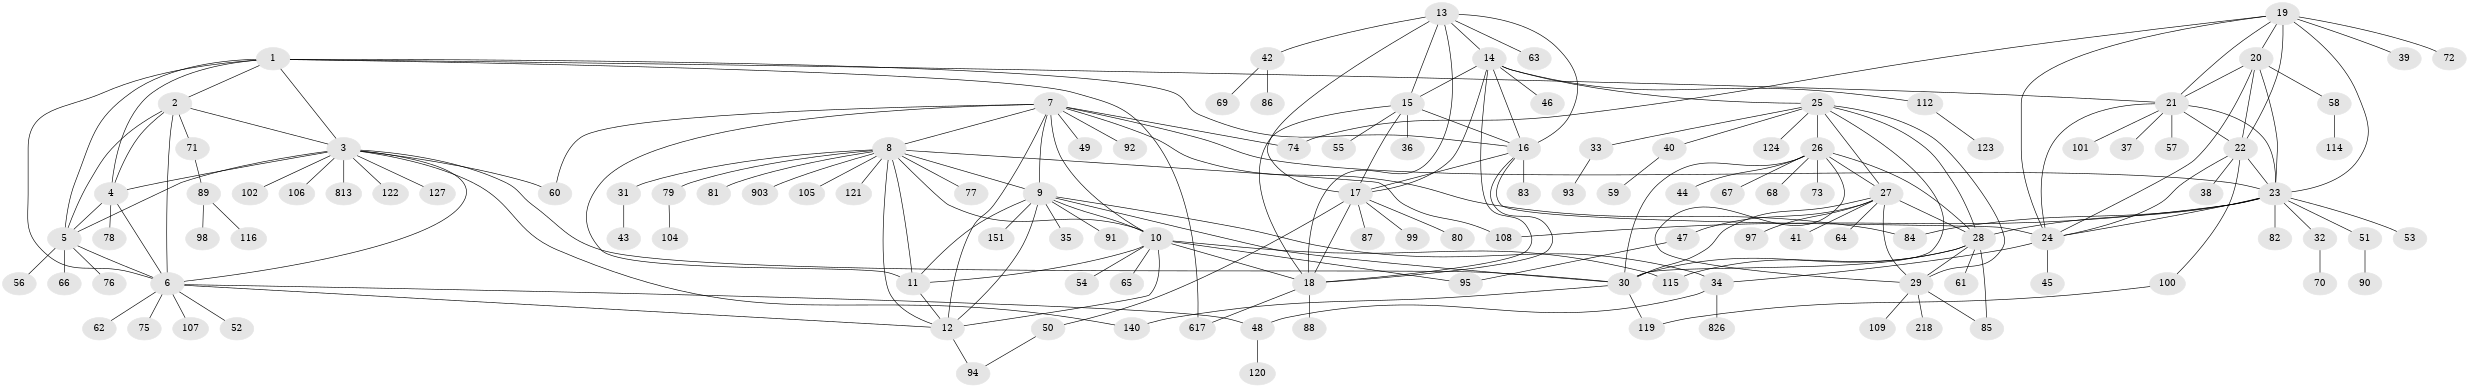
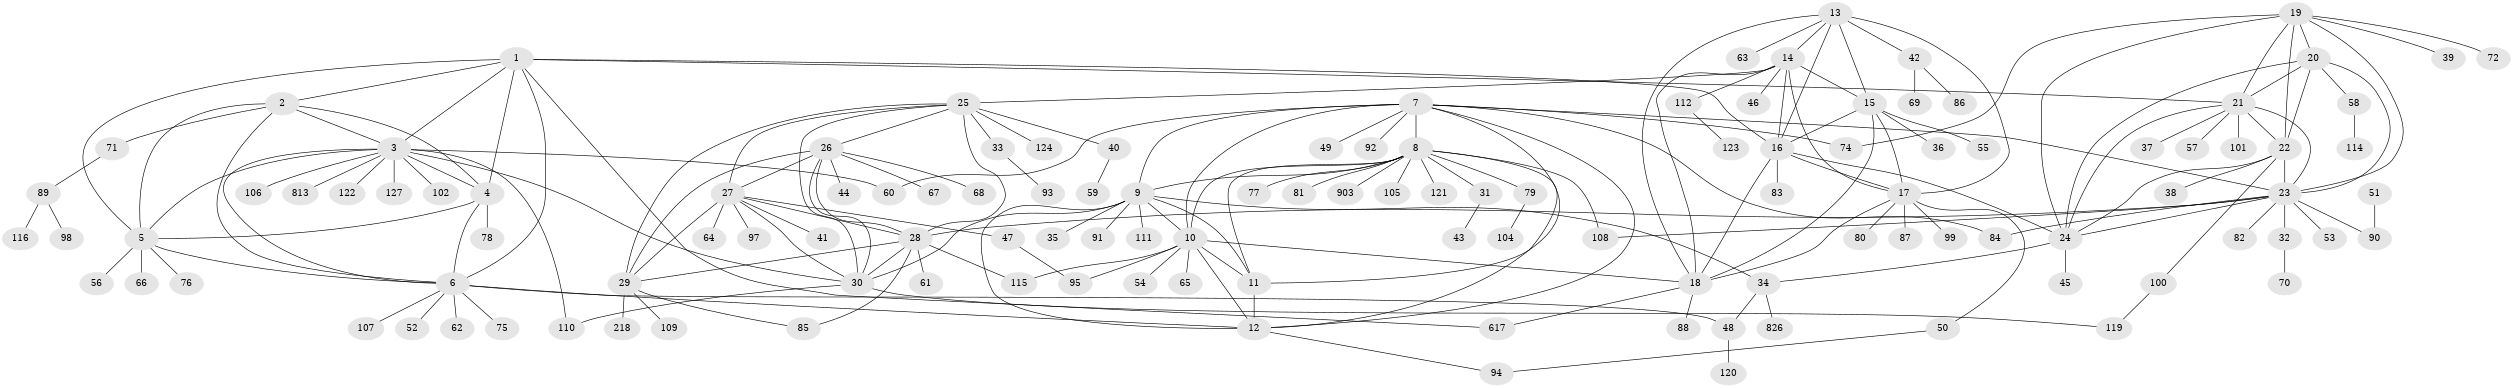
node "73": removed
edge "23" -- "51": now "23" -- "90"
node "151": label "151" -> "111"
node "140": label "140" -> "110"
